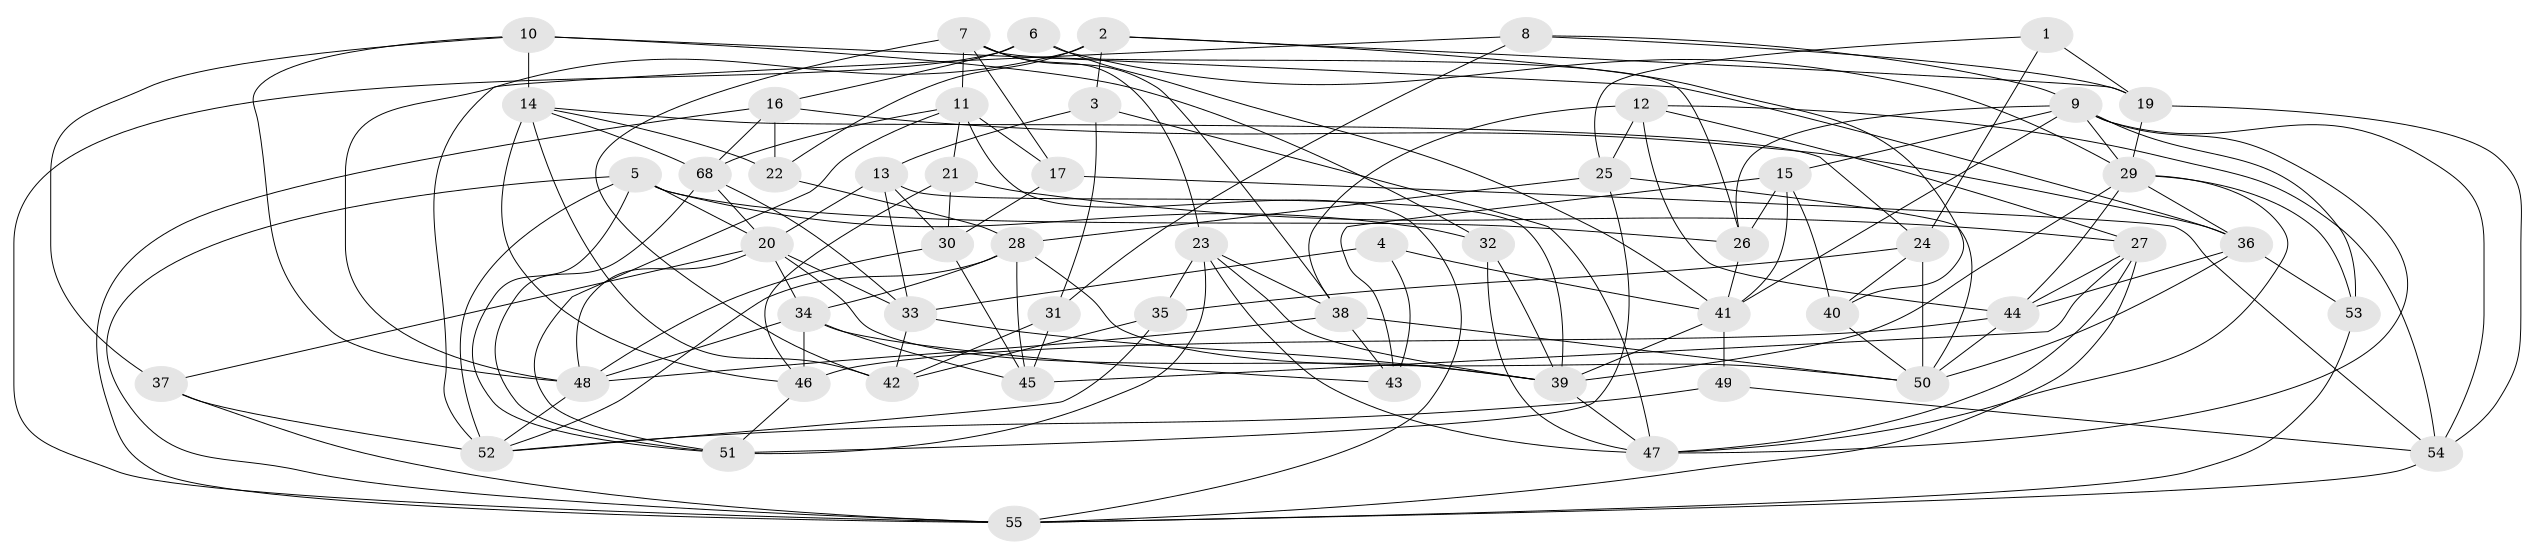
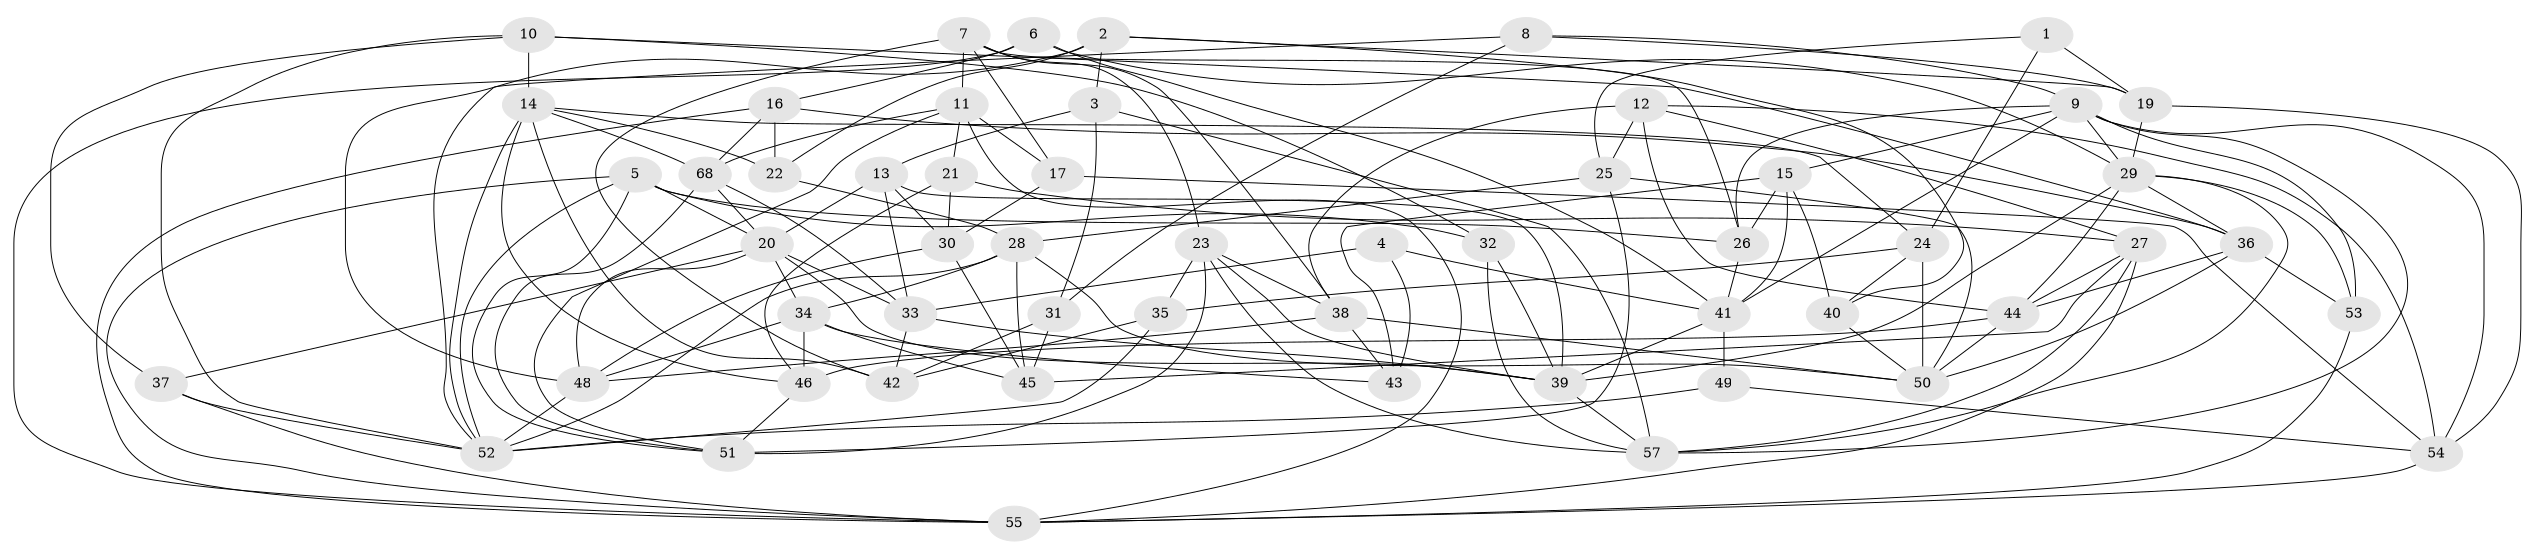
edge "10" -- "48": now "10" -- "52"
edge "14" -- "52": added
node "47": label "47" -> "57"
